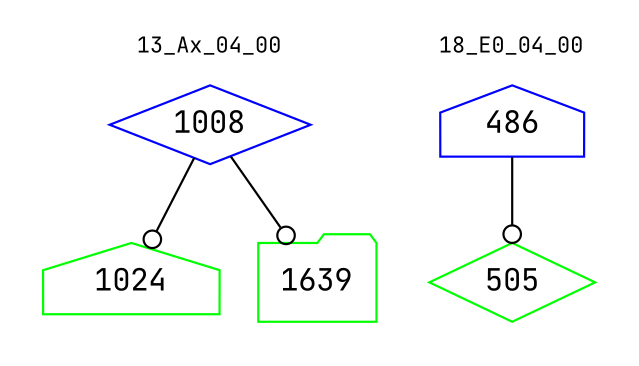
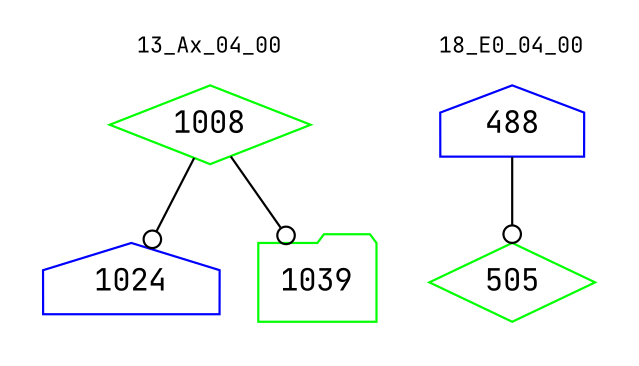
node "1008": color blue -> green
node "486": label "486" -> "488"
node "1024": color green -> blue
node "1639": label "1639" -> "1039"
